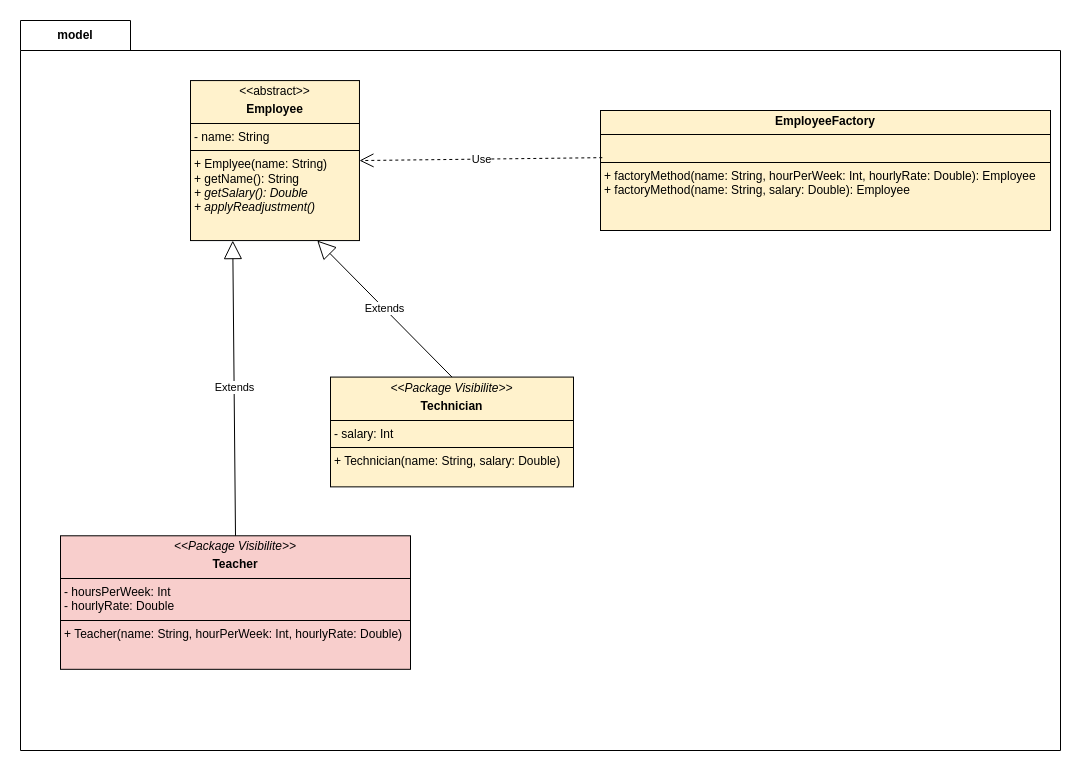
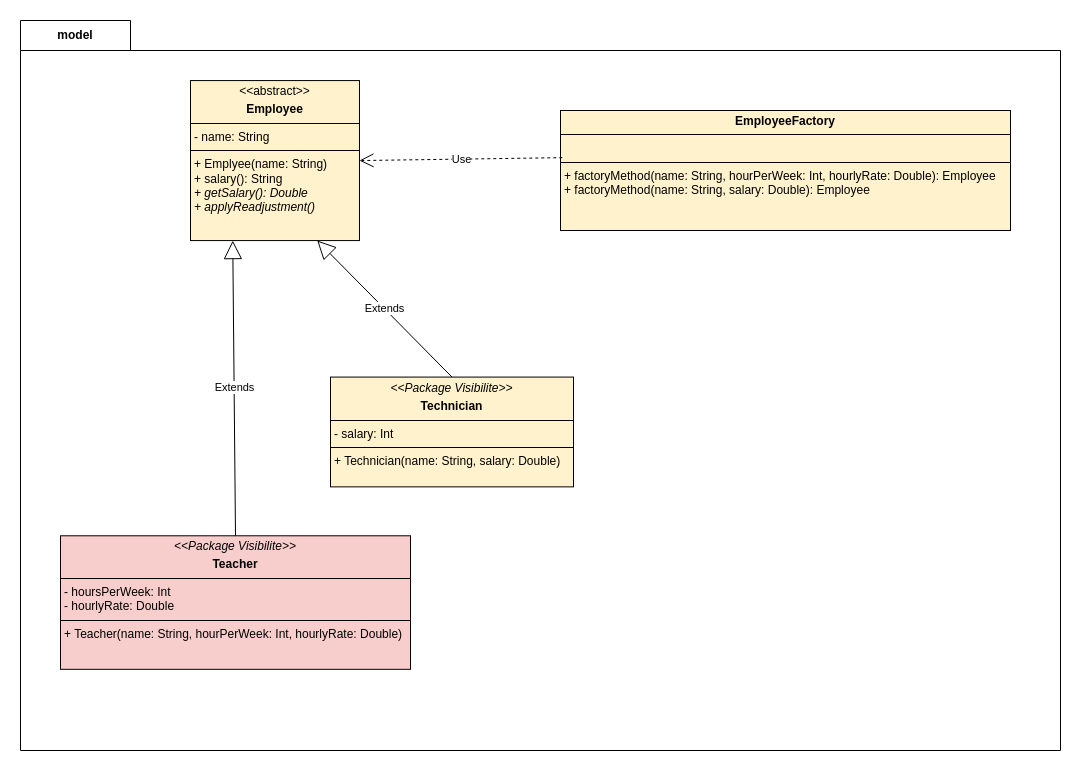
node "<<abstract>> Employee - name: String + Emplyee(name: String) + getName(): String + getSalary(): Double + applyReadjustment()": label "<<abstract>> Employee - name: String + Emplyee(name: String) + getName(): String + getSalary(): Double + applyReadjustment()" -> "<<abstract>> Employee - name: String + Emplyee(name: String) + salary(): String + getSalary(): Double + applyReadjustment()"
node "EmployeeFactory + factoryMethod(name: String, hourPerWeek: Int, hourlyRate: Double): Employee + factoryMethod(name: String, salary: Double): Employee": moved (826, 171) -> (786, 171)
